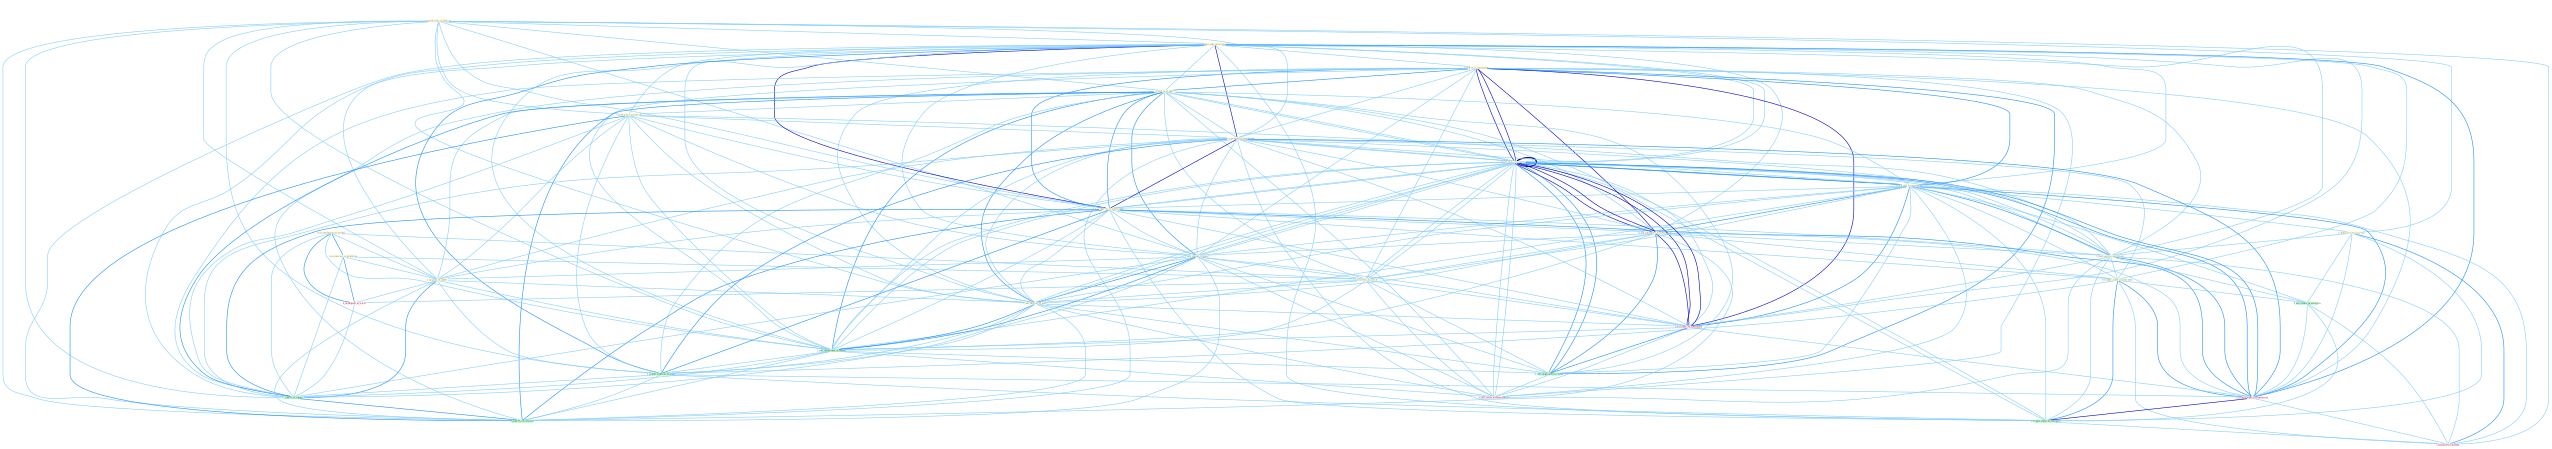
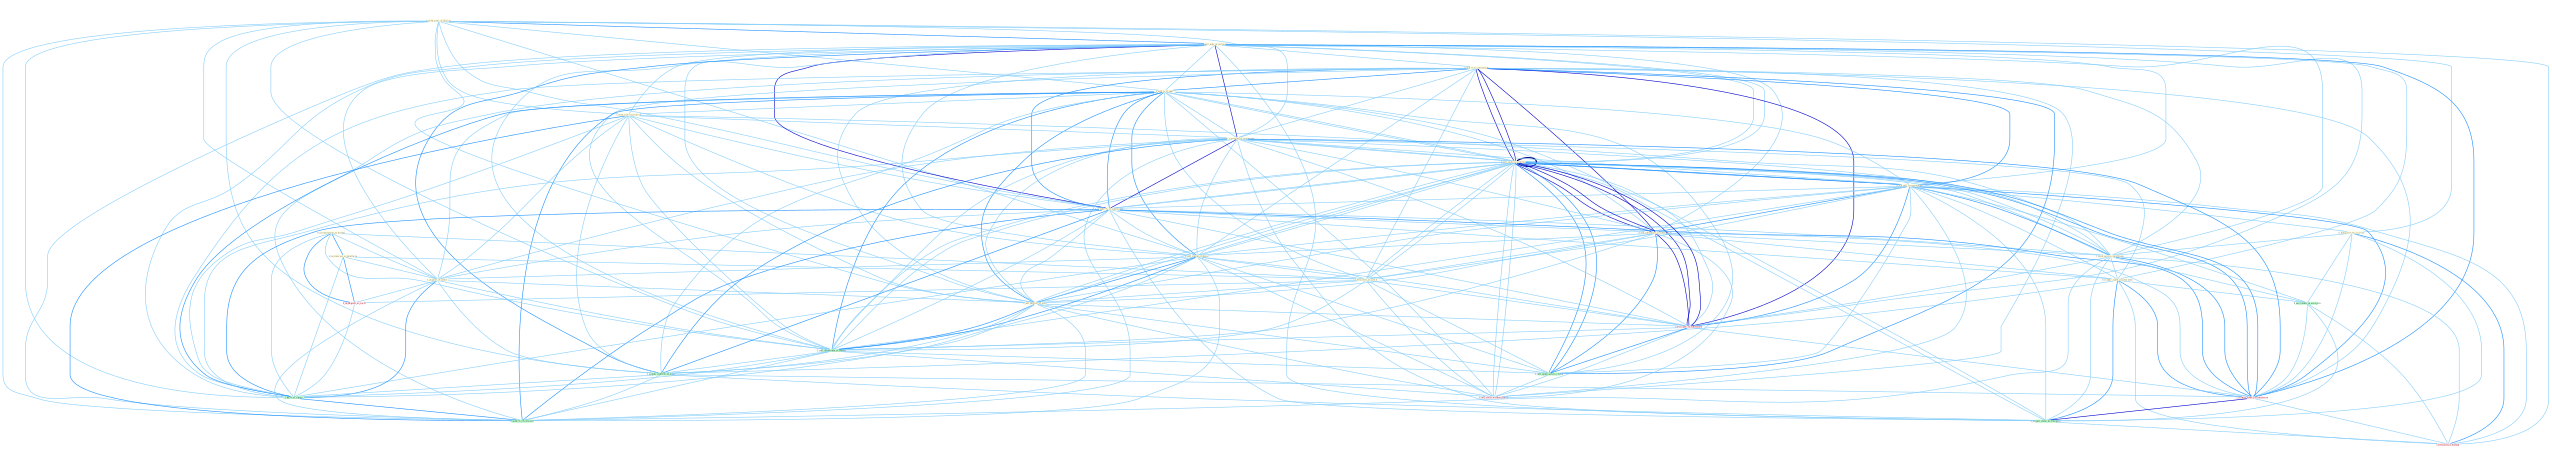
edge "1_hold_asset_of_billion" -- "1_acquir_unit_of_entitynam": color #87cefa -> #1e90ff
